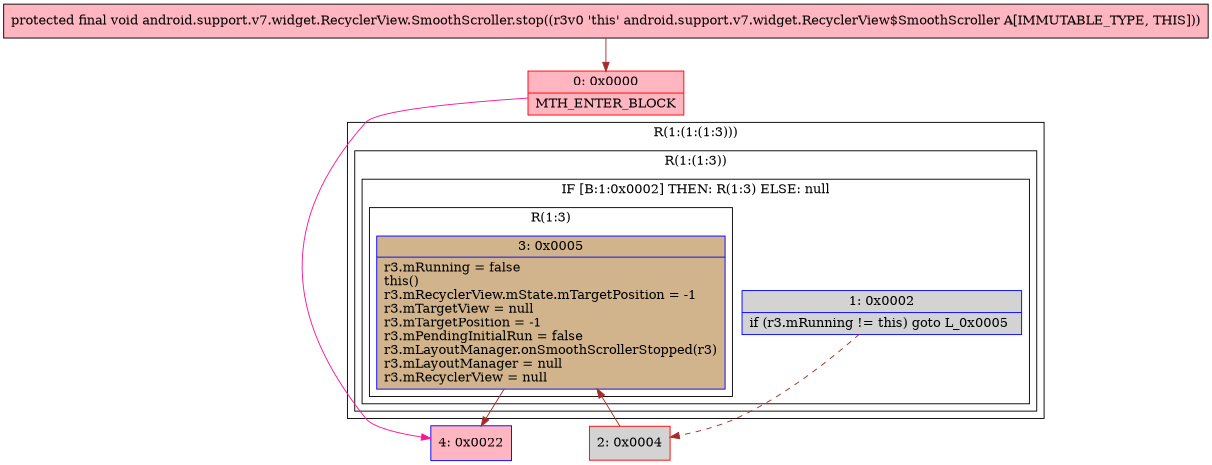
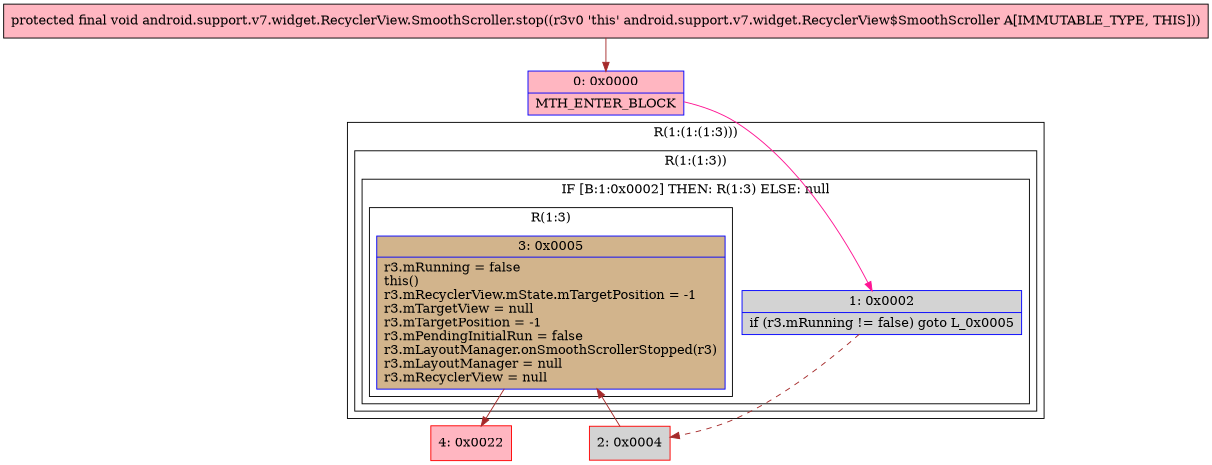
node "0: 0x0000": color red -> blue
edge "0: 0x0000" -> "4: 0x0022": now "0: 0x0000" -> "1: 0x0002"
node "1: 0x0002": text "if (r3.mRunning != this) goto L_0x0005" -> "if (r3.mRunning != false) goto L_0x0005"
node "4: 0x0022": color blue -> red
